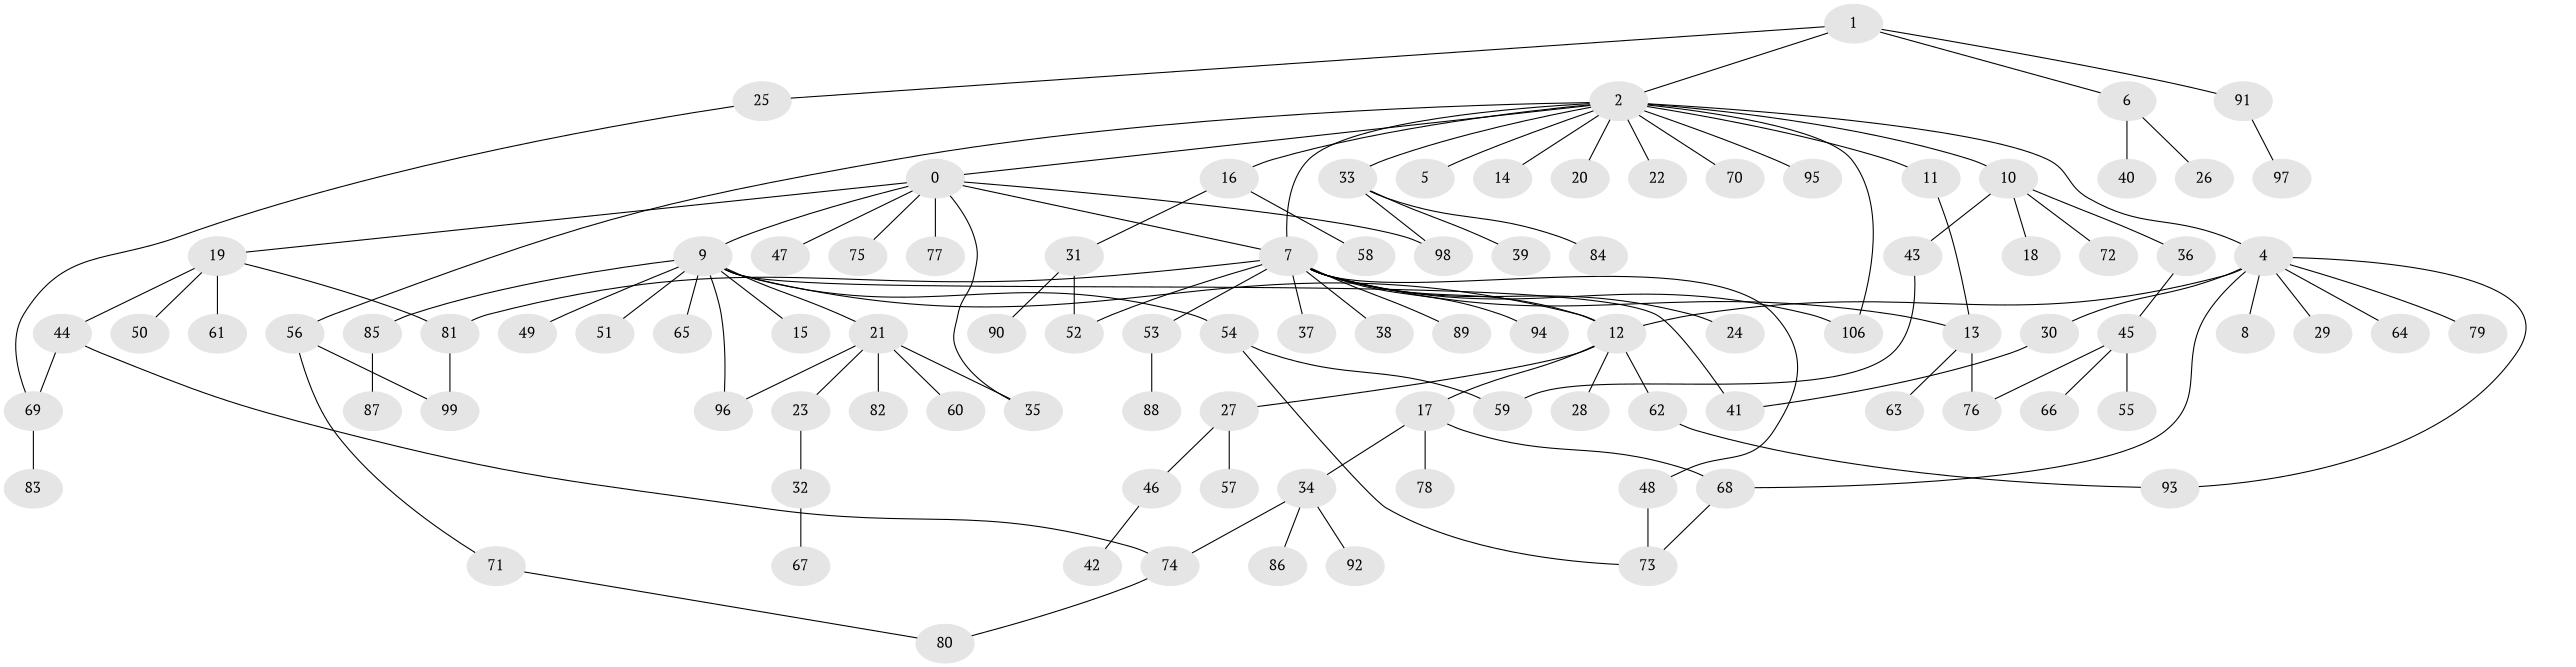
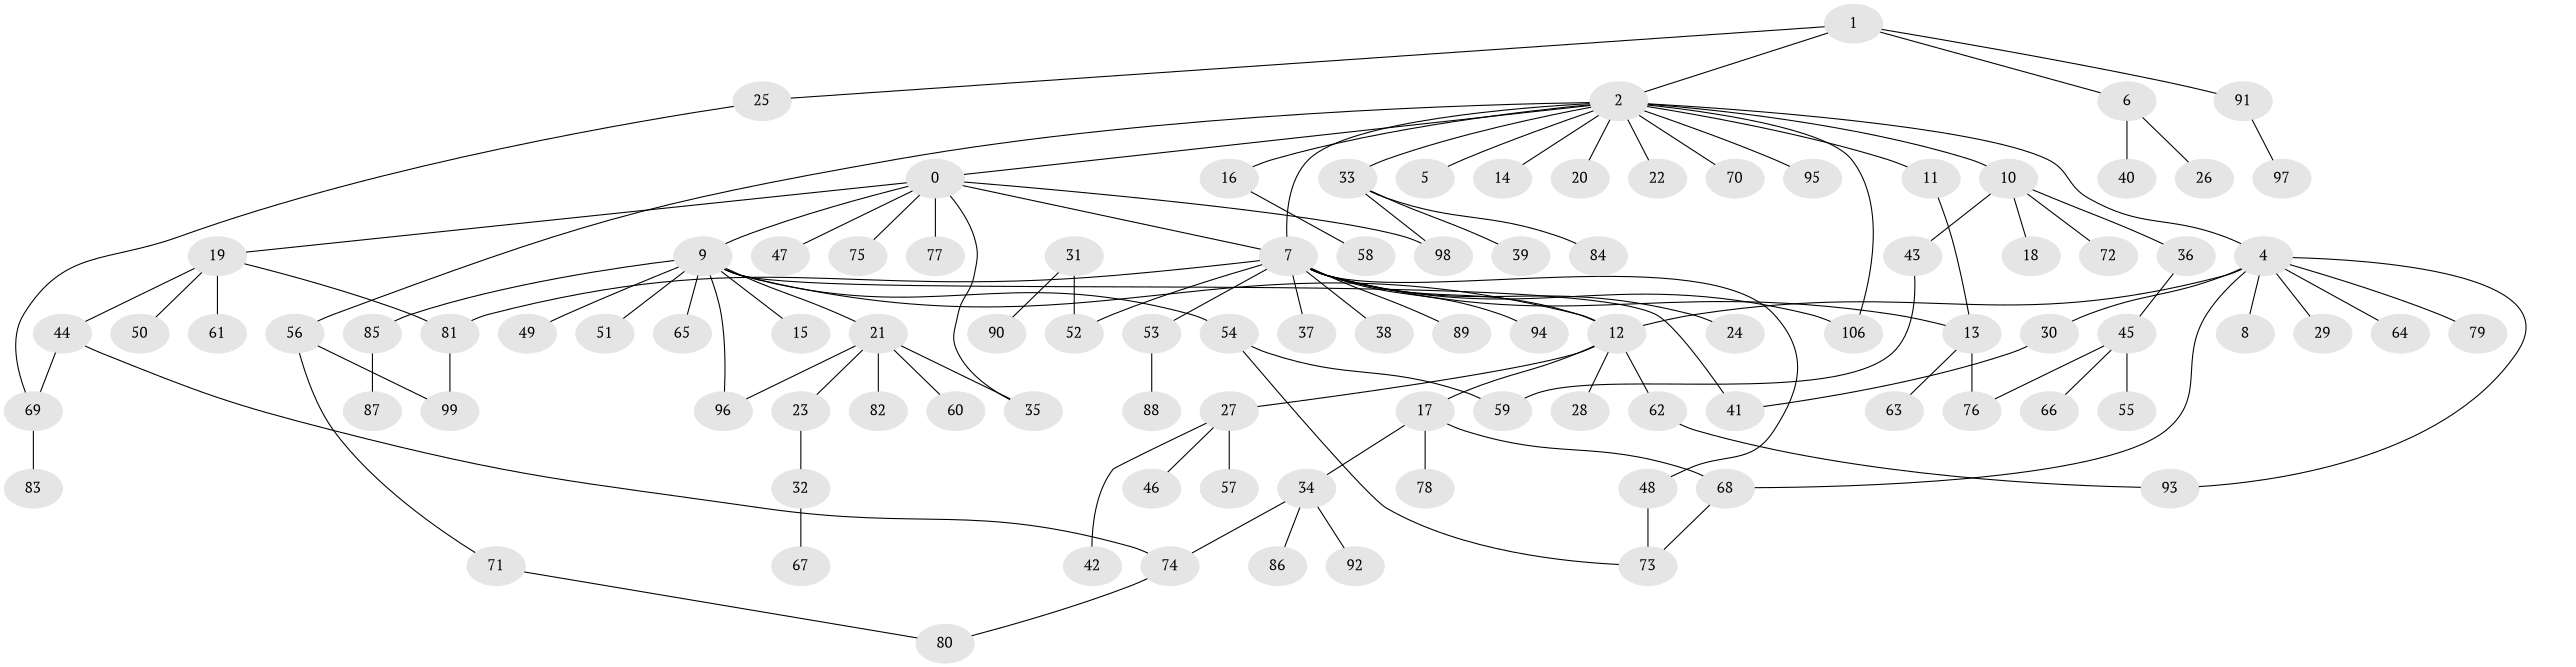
edge "16" -- "31": removed
edge "46" -- "42": now "27" -- "42"
